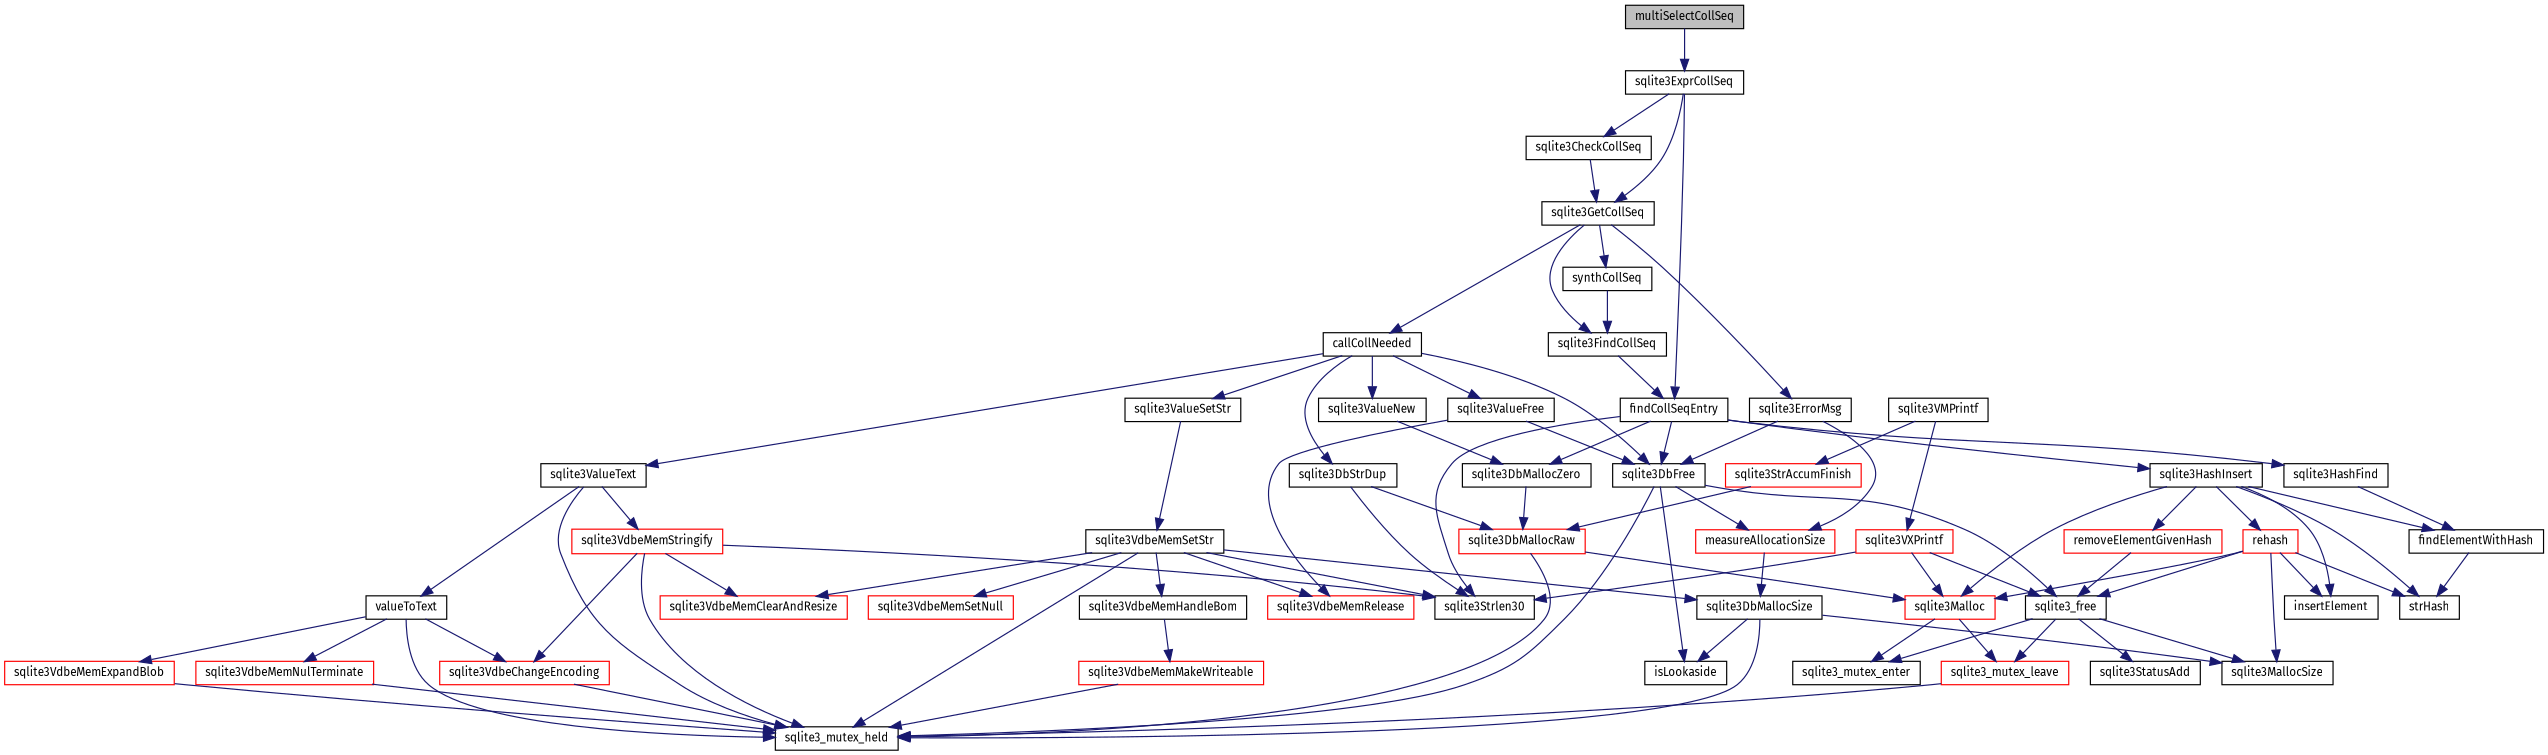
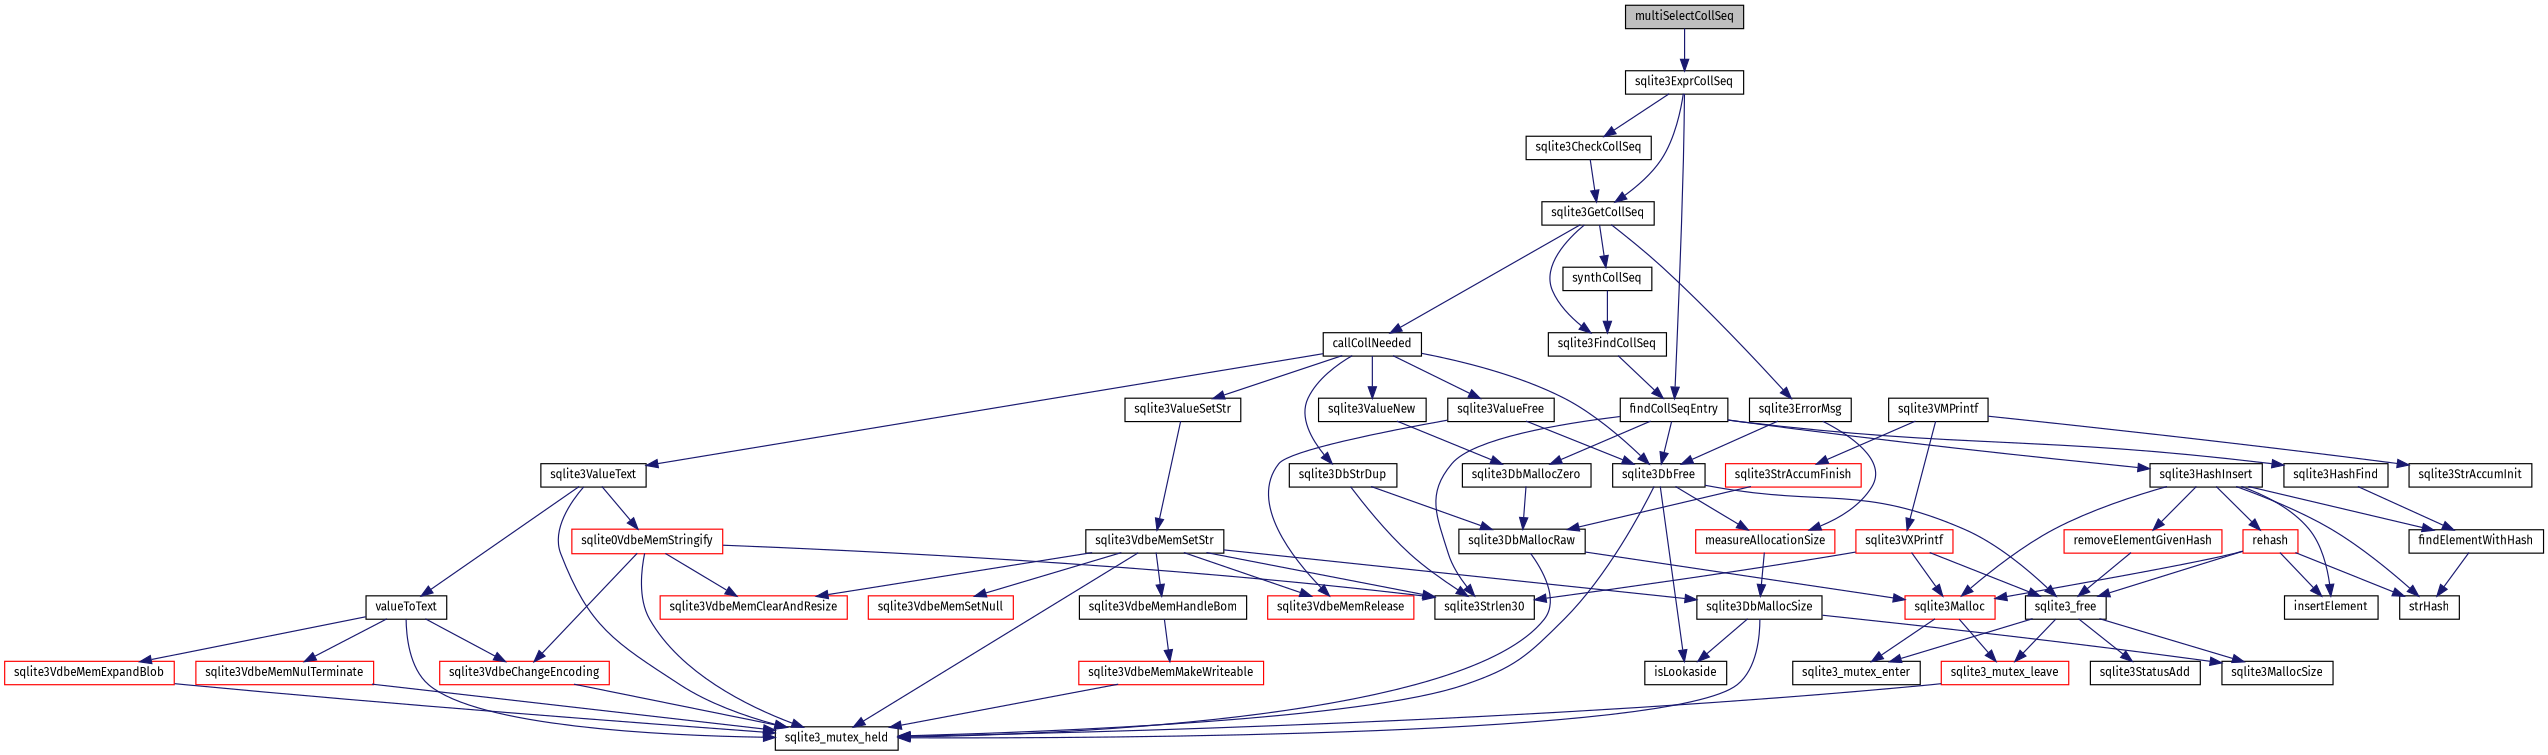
node "sqlite3StrAccumInit": added
node "sqlite3VdbeMemStringify": label "sqlite3VdbeMemStringify" -> "sqlite0VdbeMemStringify"
node "sqlite3DbMallocRaw": color red -> black
edge "rehash" -> "sqlite3MallocSize": removed
